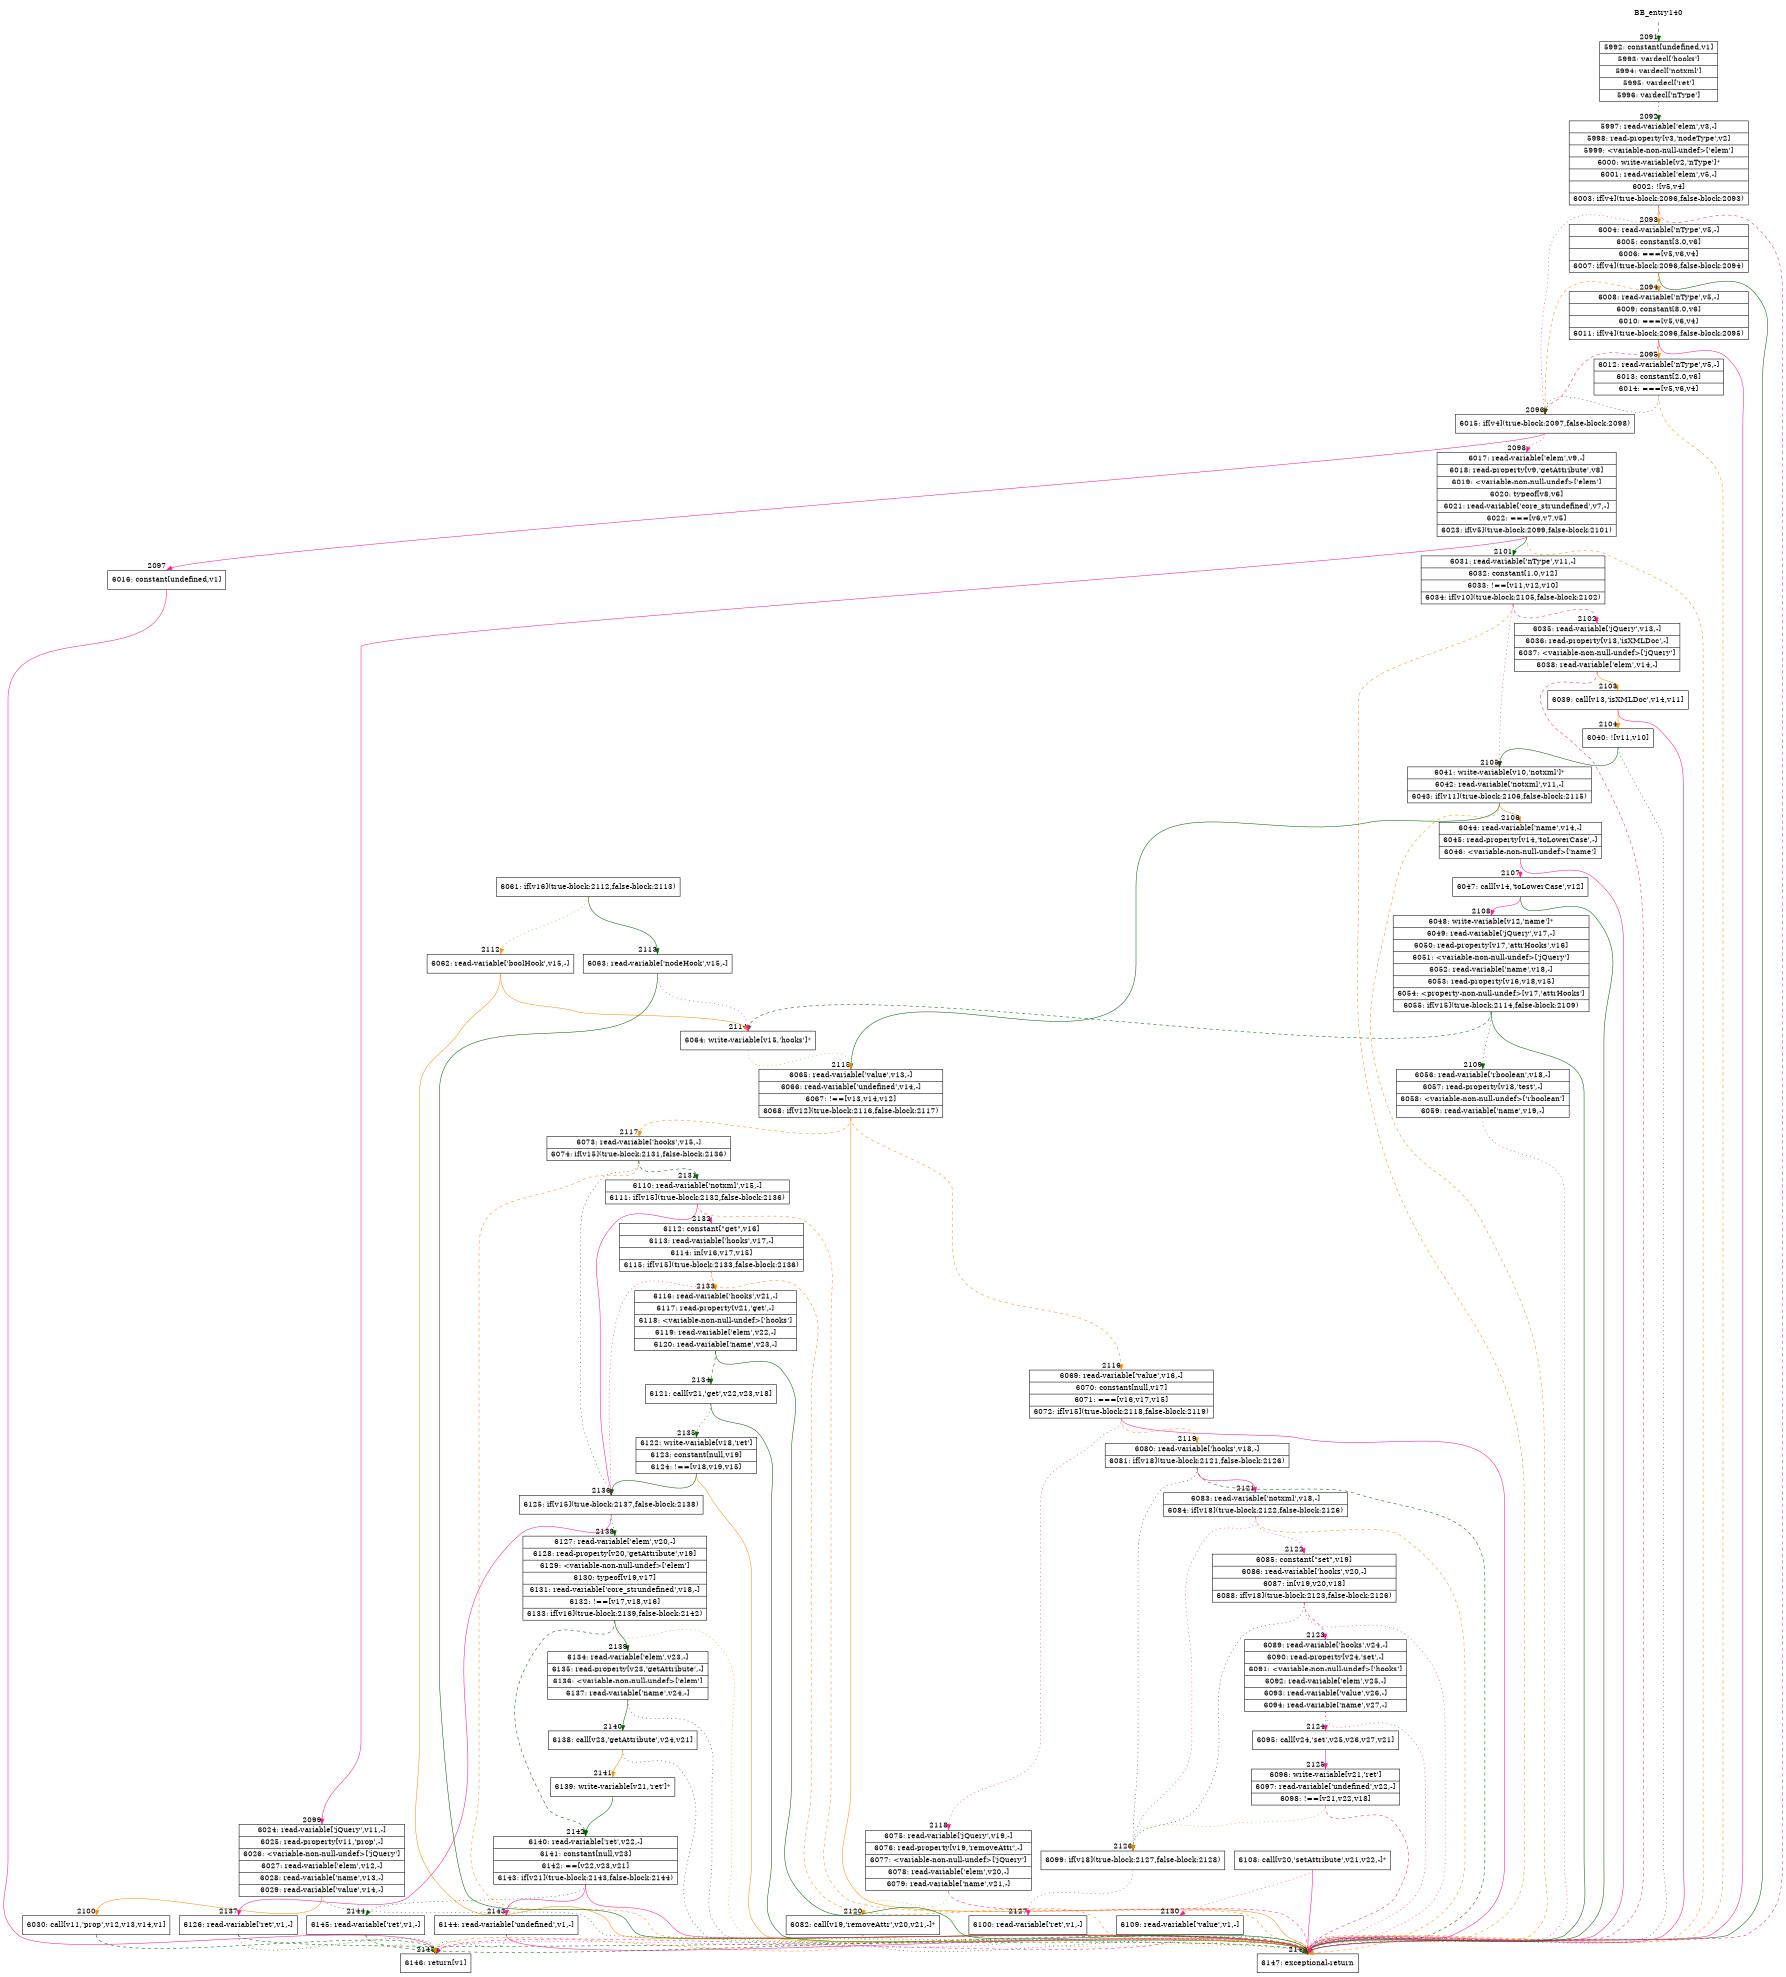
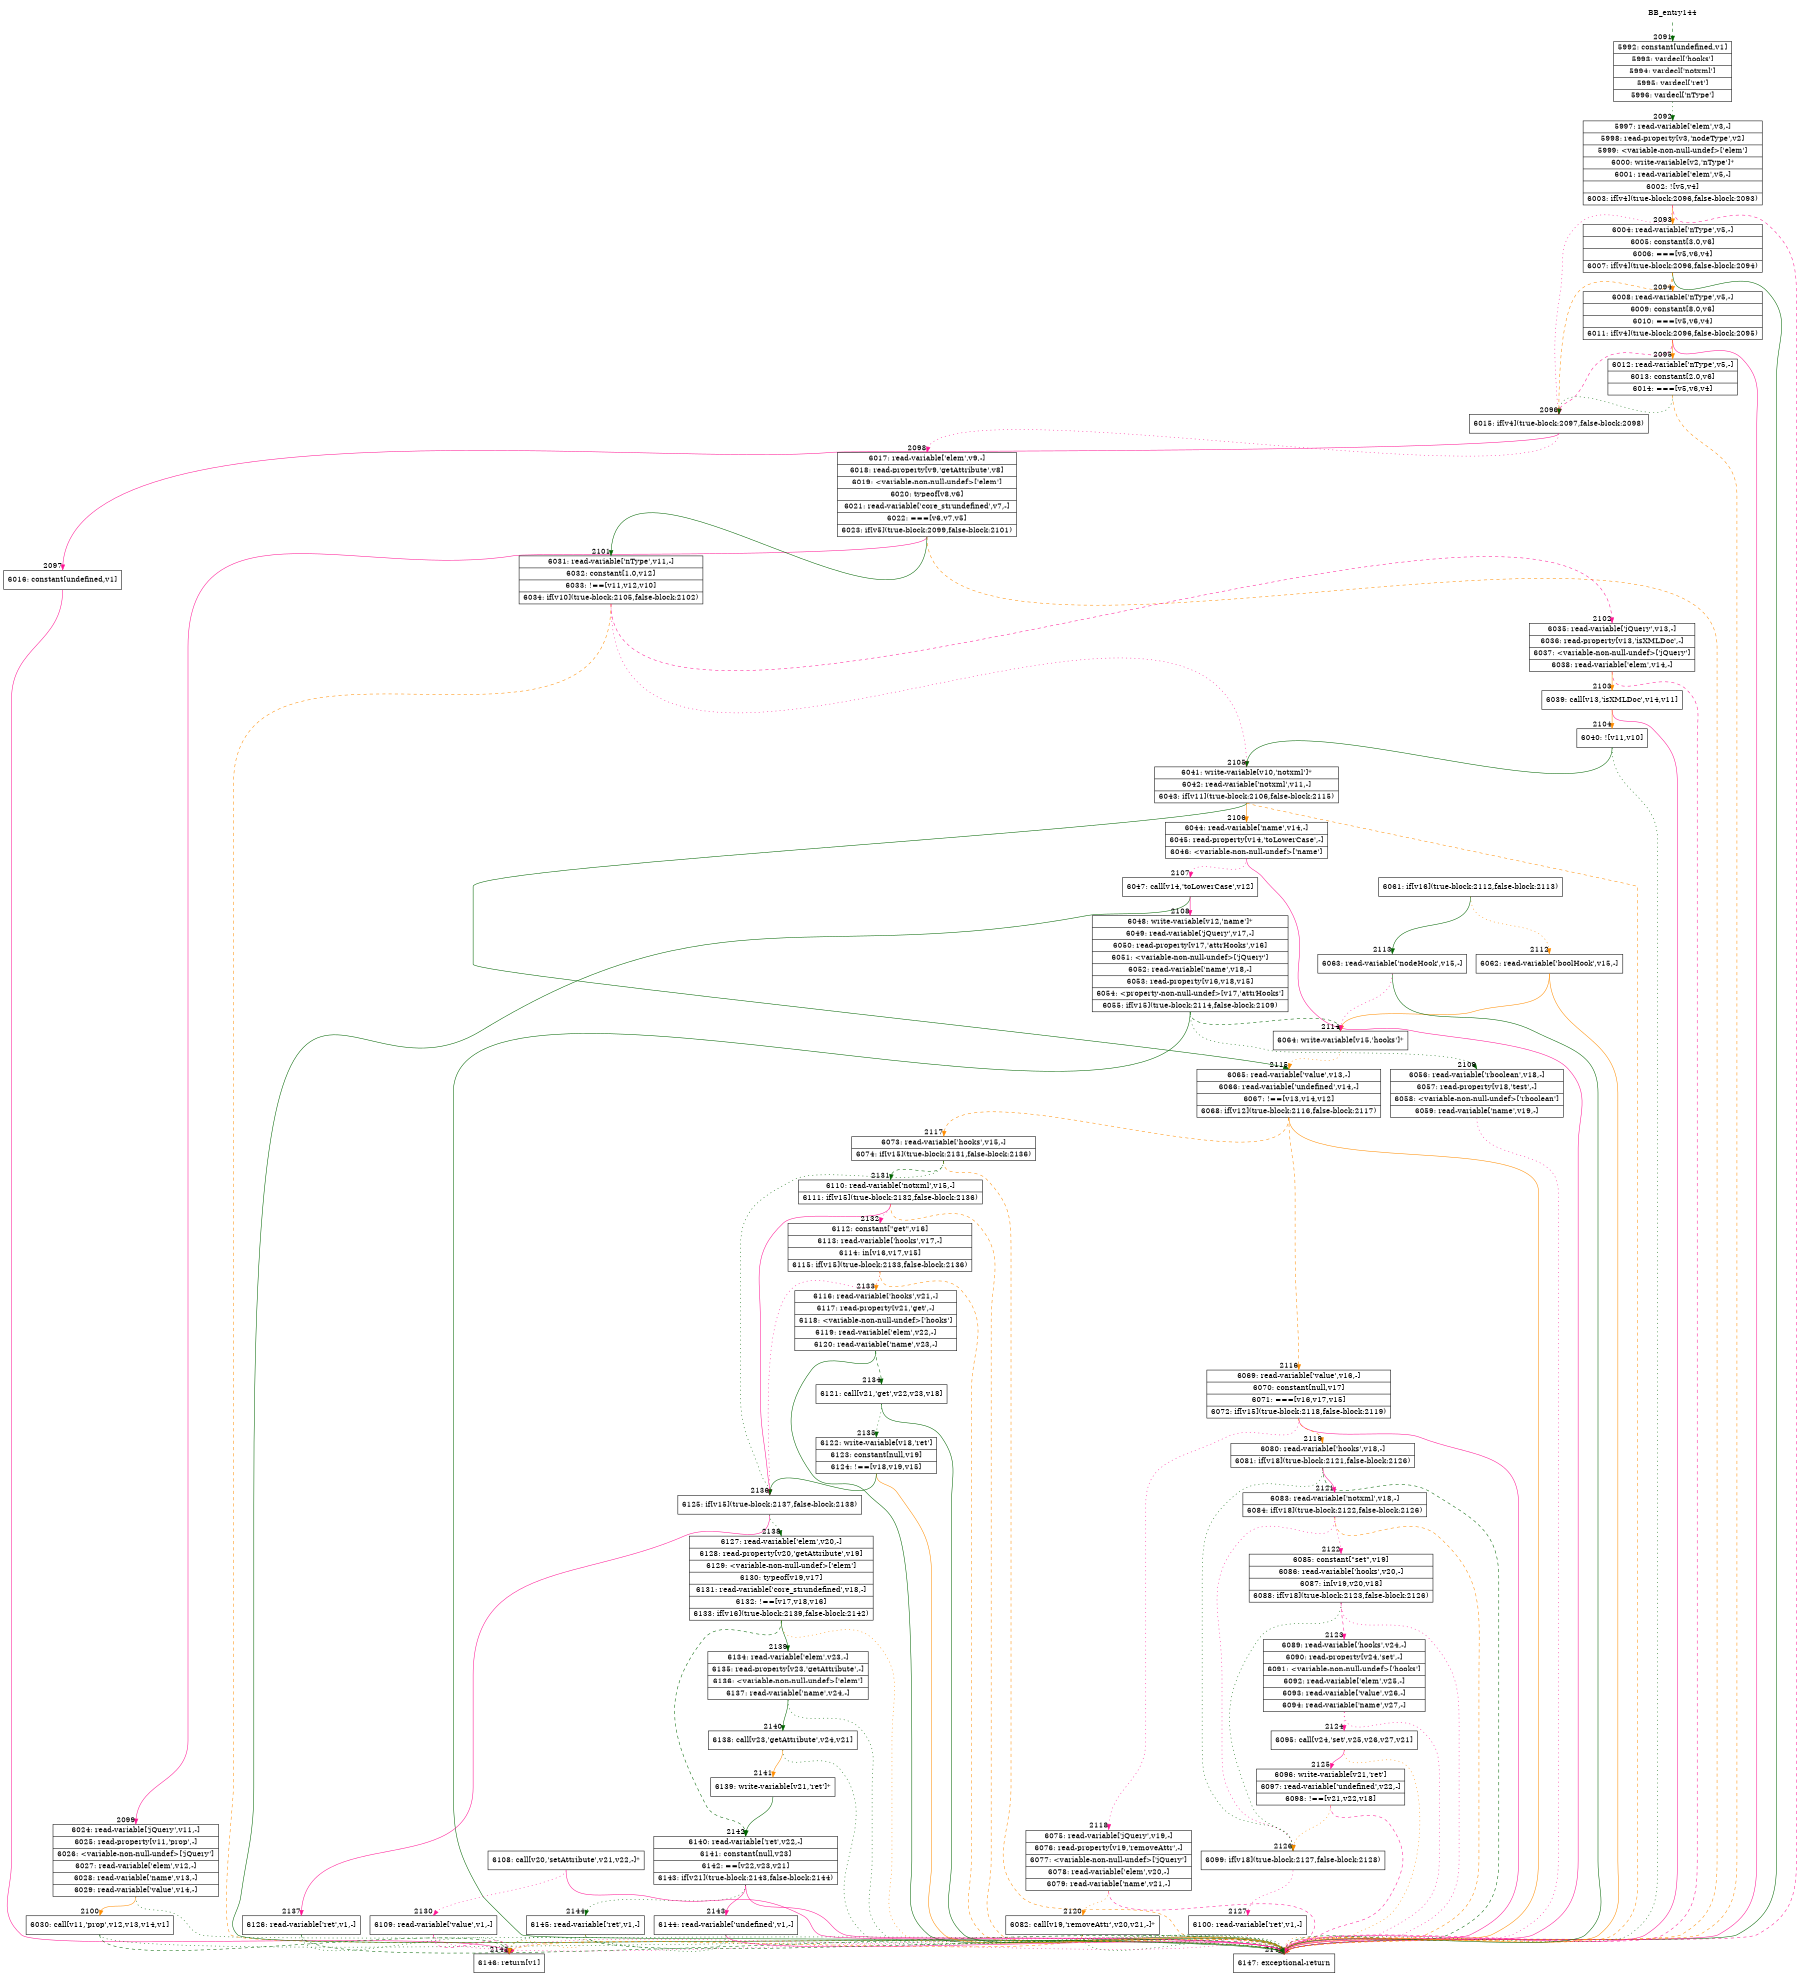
node "BB_entry140": label "BB_entry140" -> "BB_entry144"
edge "6095: call[v24,'set',v25,v26,v27,v21]" -> "6147: exceptional-return": added
edge "6109: read-variable['value',v1,-]" -> "6147: exceptional-return": color darkorange -> deeppink
edge "6030: call[v11,'prop',v12,v13,v14,v1]" -> "6147: exceptional-return": added
